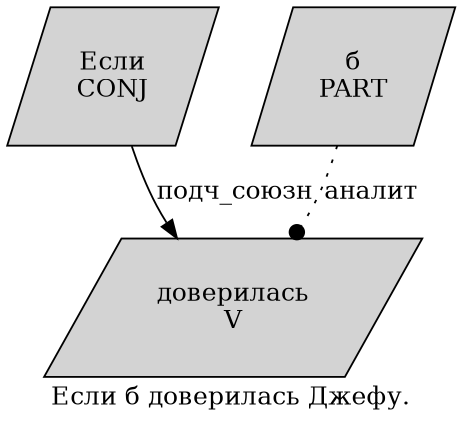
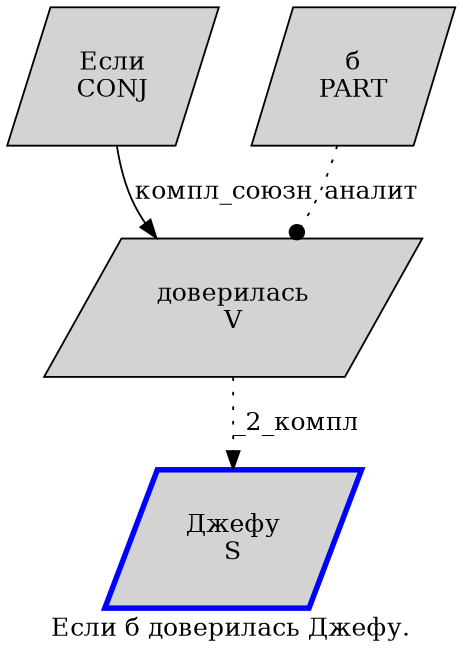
edge "Если CONJ" -> "доверилась V": label "подч_союзн" -> "компл_союзн"
node "Джефу S": added
